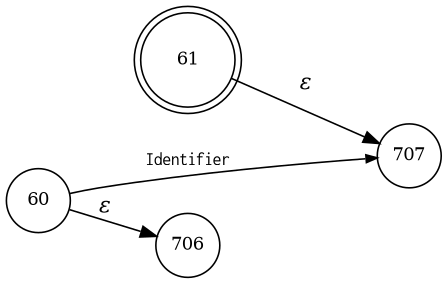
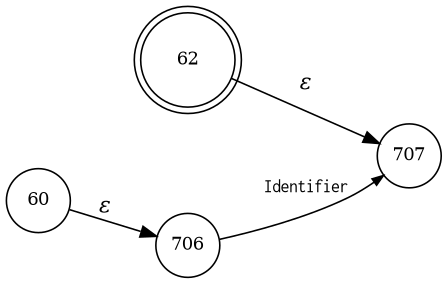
node "61": label "61" -> "62"
edge "60" -> "707": now "706" -> "707"
